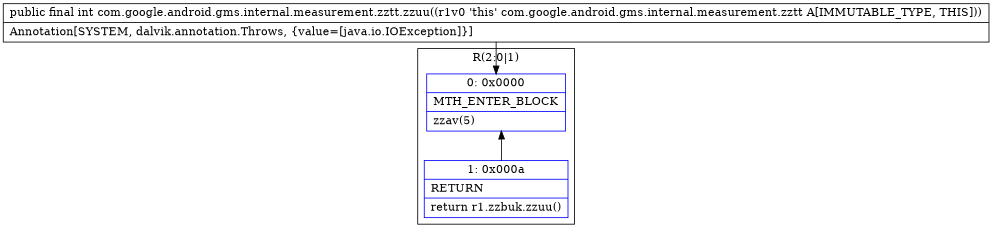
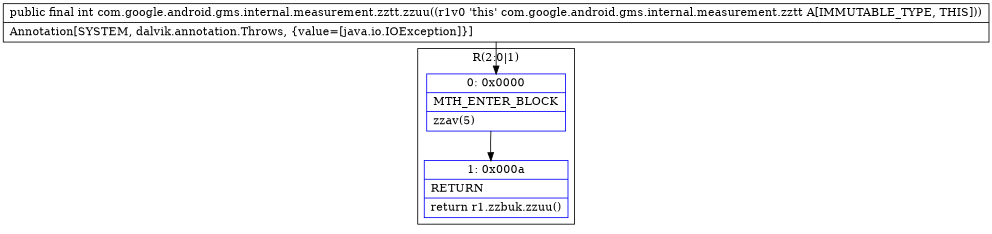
edge "1: 0x000a" -> "0: 0x0000": reversed
